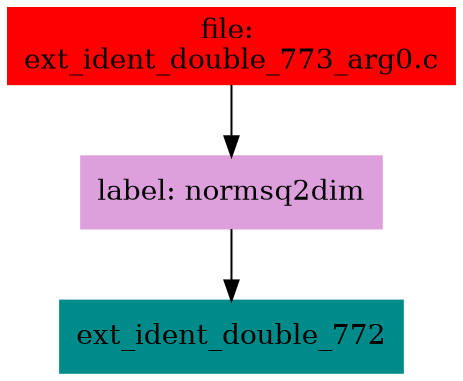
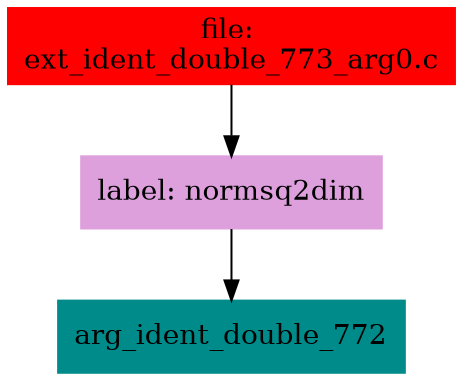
node "ext_ident_double_772": label "ext_ident_double_772" -> "arg_ident_double_772"
